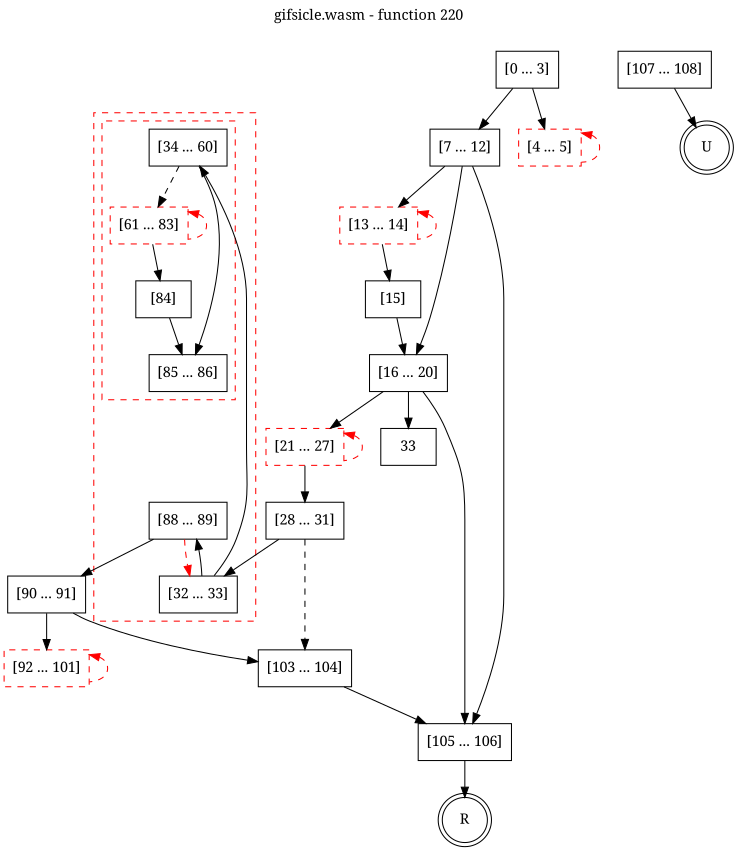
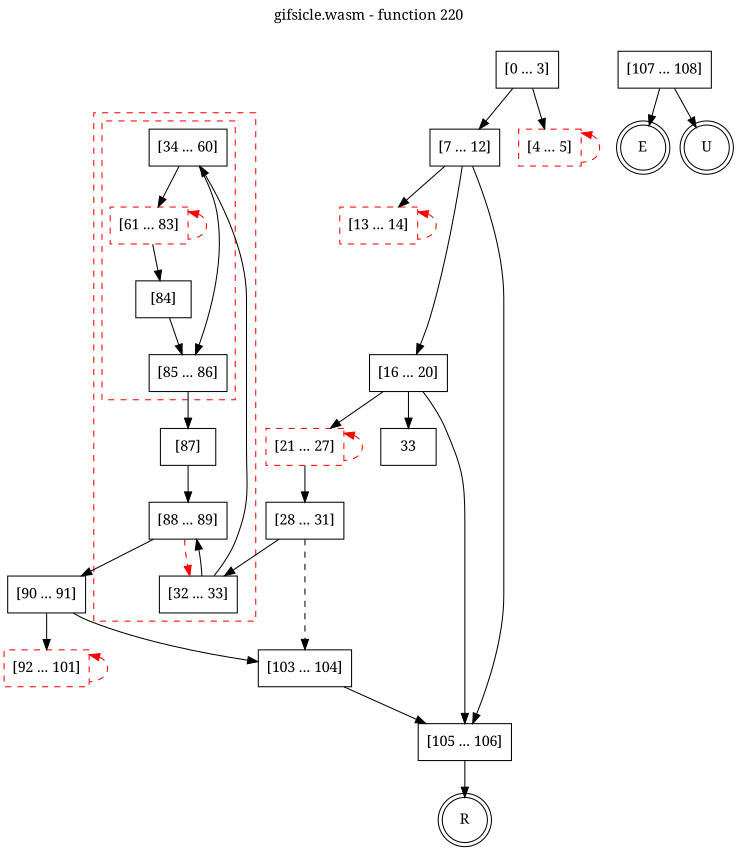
node "E": added
edge "[34 ... 60]" -> "[61 ... 83]": style dashed -> solid
node "[15]": removed
node "[87]": added
